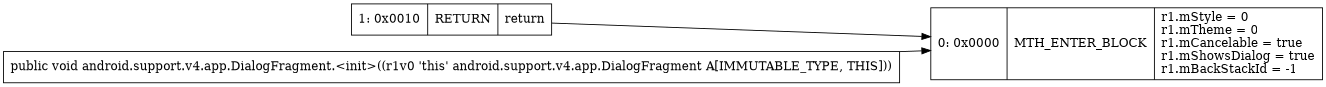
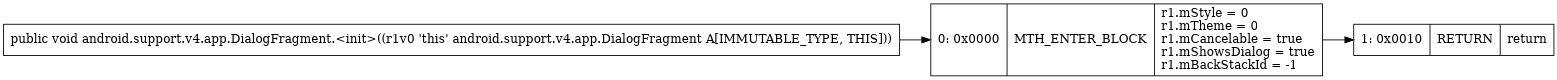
edge "1: 0x0010" -> "0: 0x0000": reversed
